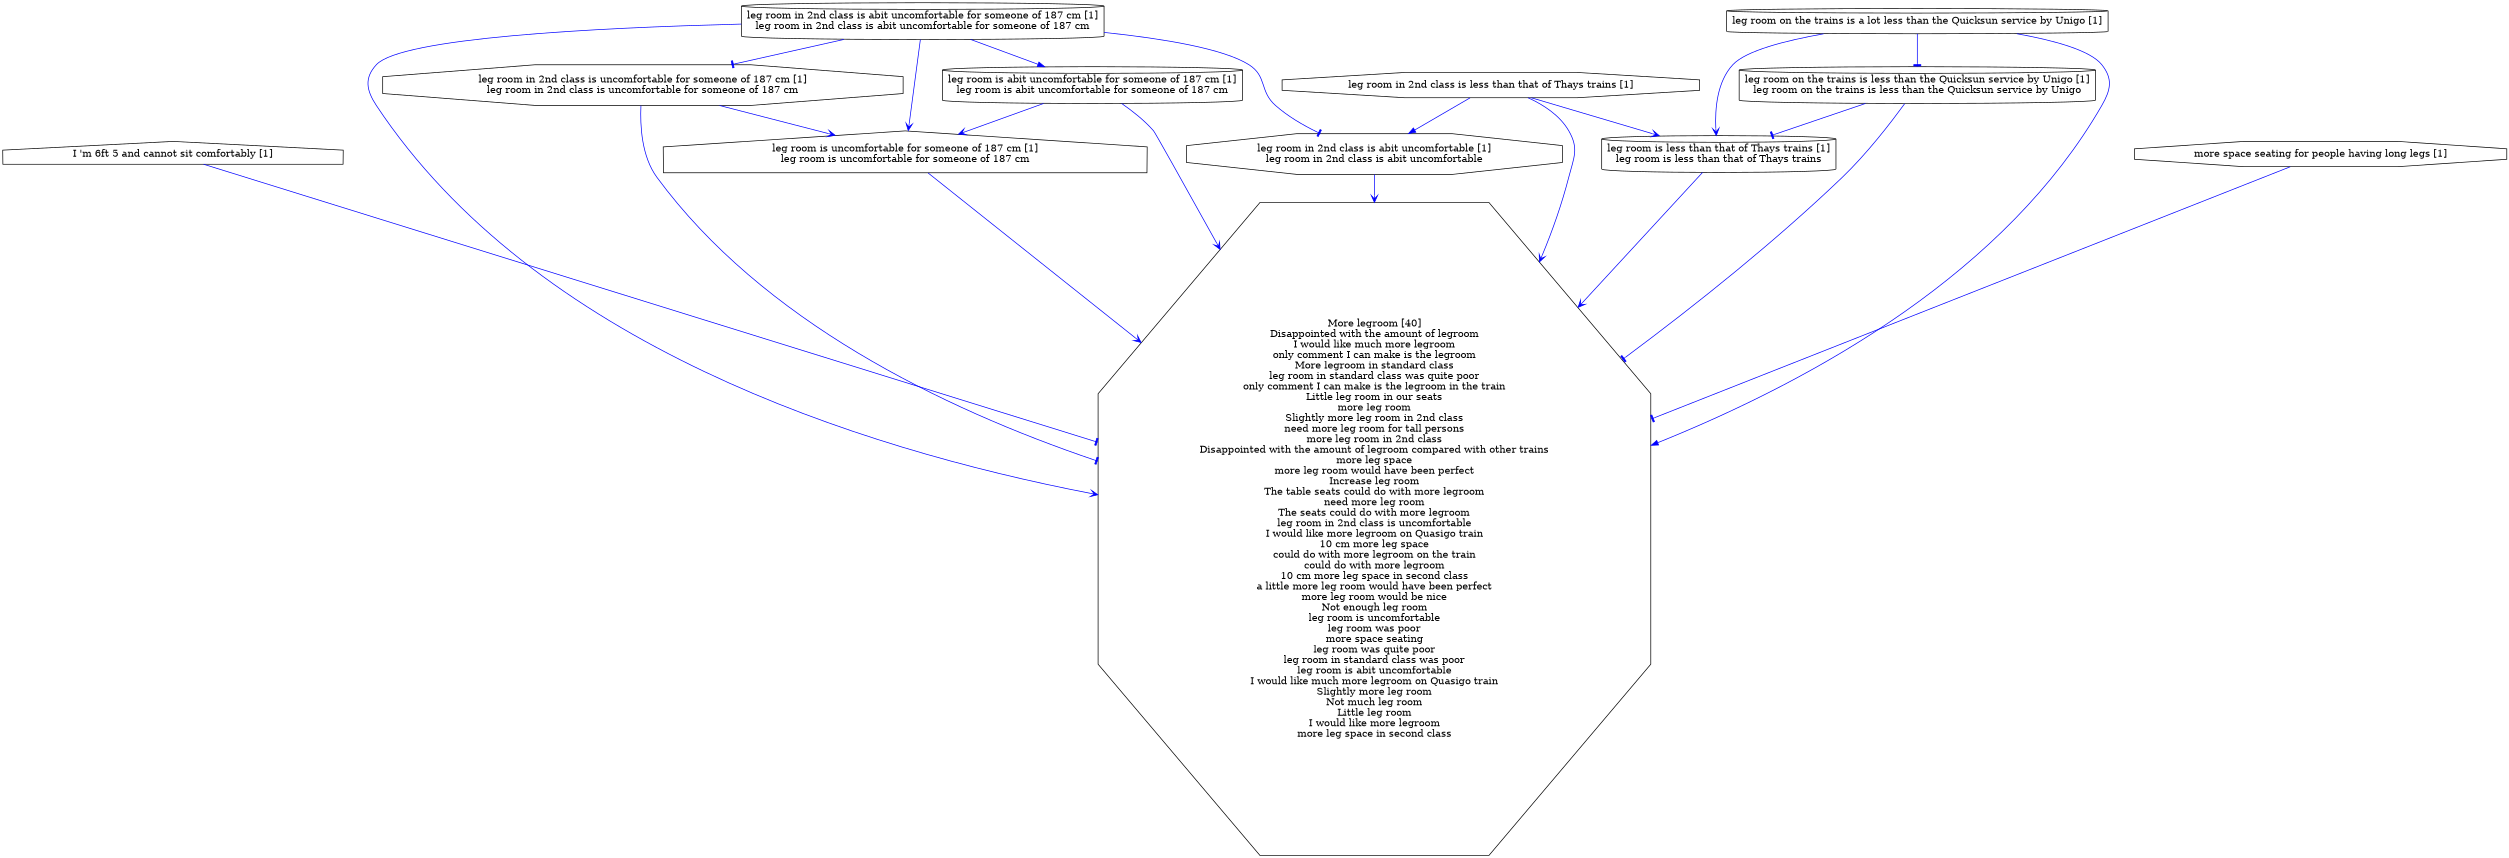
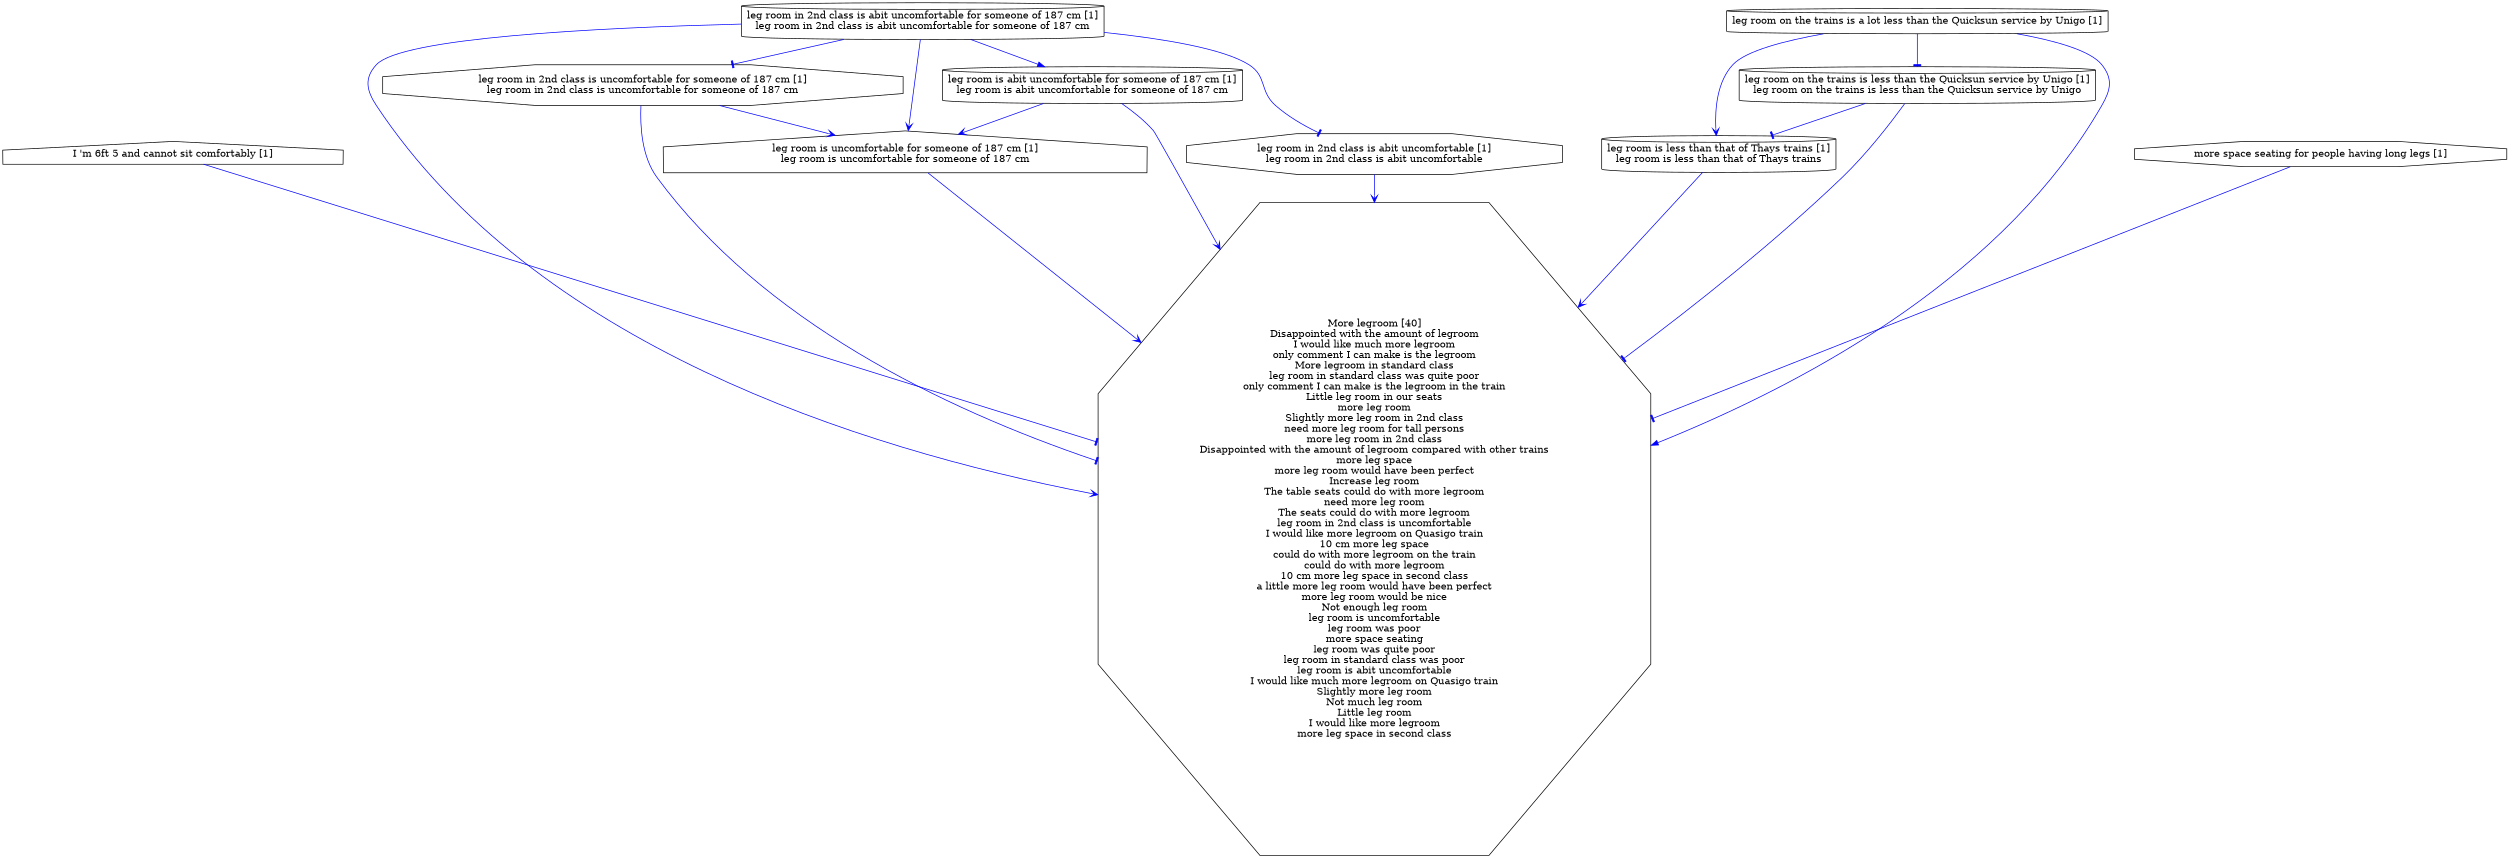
node "leg room in 2nd class is less than that of Thays trains [1]": removed
